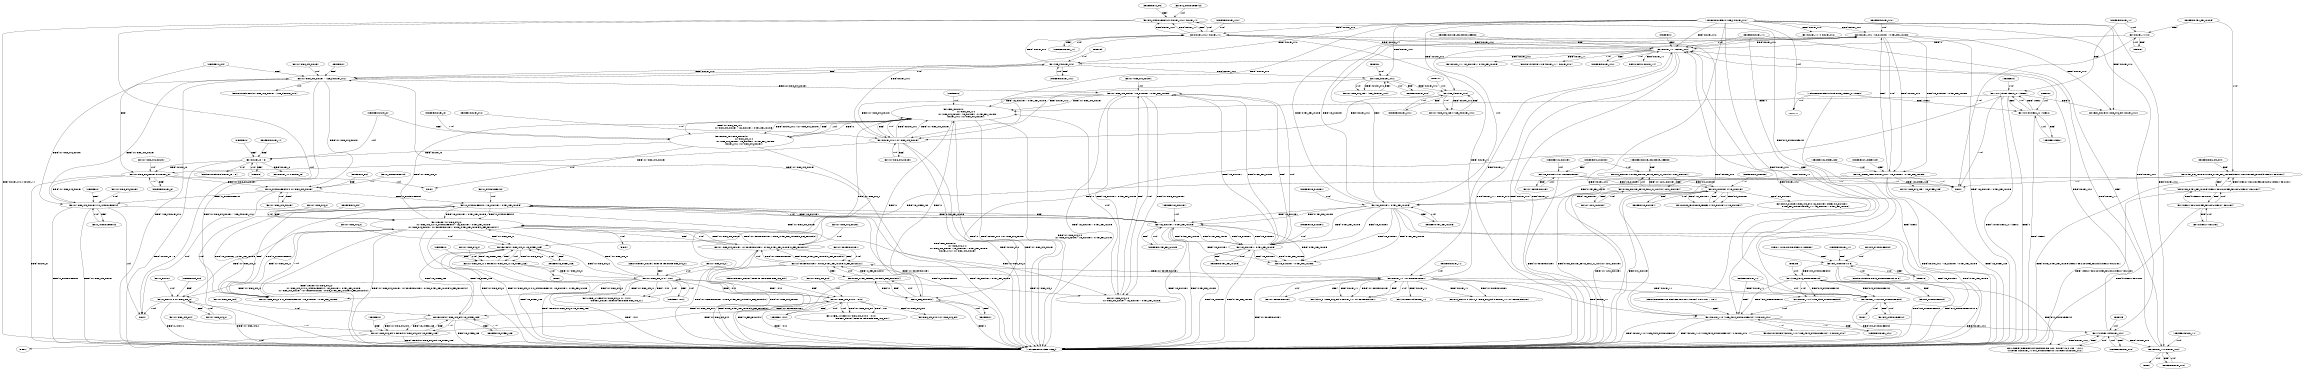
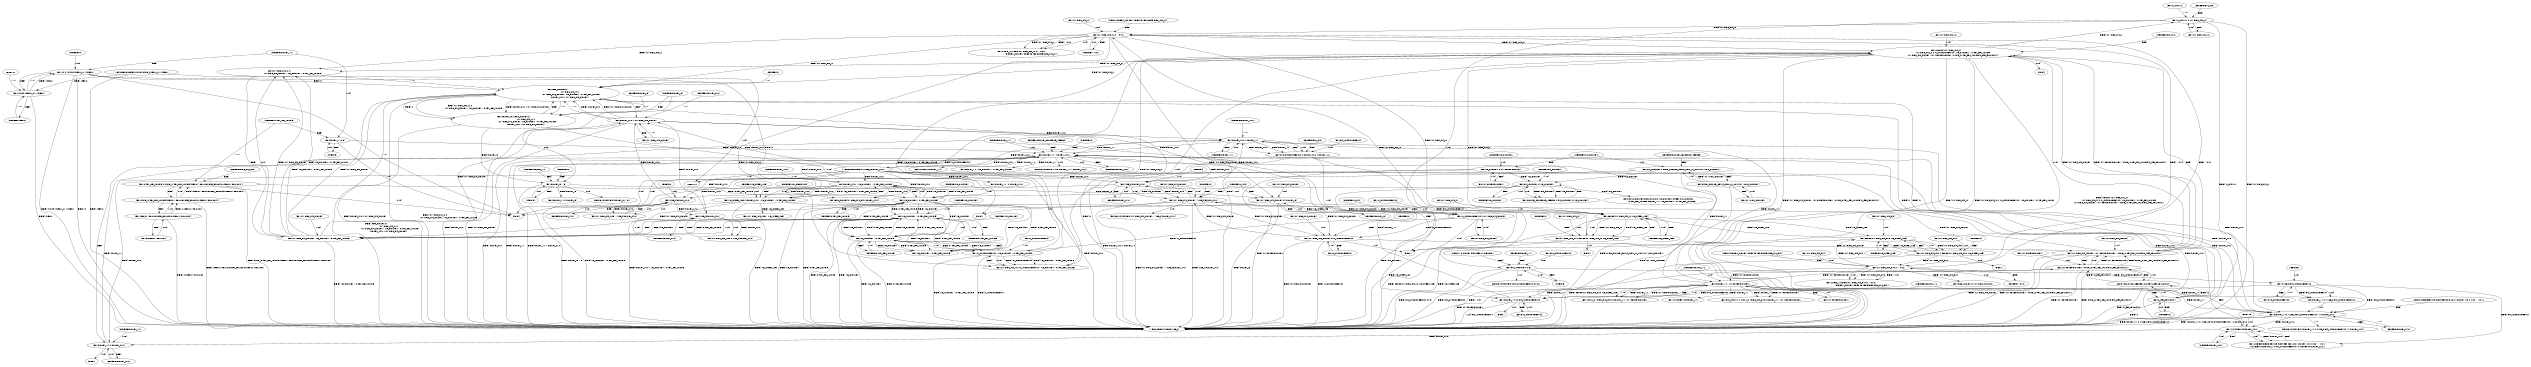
edge "(MethodParameterIn,ssize_t frames_num)" -> "(Call,frames_wr < frames_num)": reversed
edge "(Call,frames_wr = 0)" -> "(Call,frames_wr < frames_num)": label "DDG: in" -> "DDG: frames_wr"
node "1000212": removed
edge "(Call,*in = (struct stream_in *)stream)" -> "(Call,in_get_format(in))": removed, label "DDG: in"
edge "(Call,in->proc_buf_in != NULL)" -> "(Call,in_buf.s16 = in->proc_buf_in)": reversed
edge "(Call,frames_wr += out_buf.frameCount)" -> "(MethodReturn,static ssize_t)": label "DDG: out_buf.frameCount" -> "AST: out_buf.frameCount"
